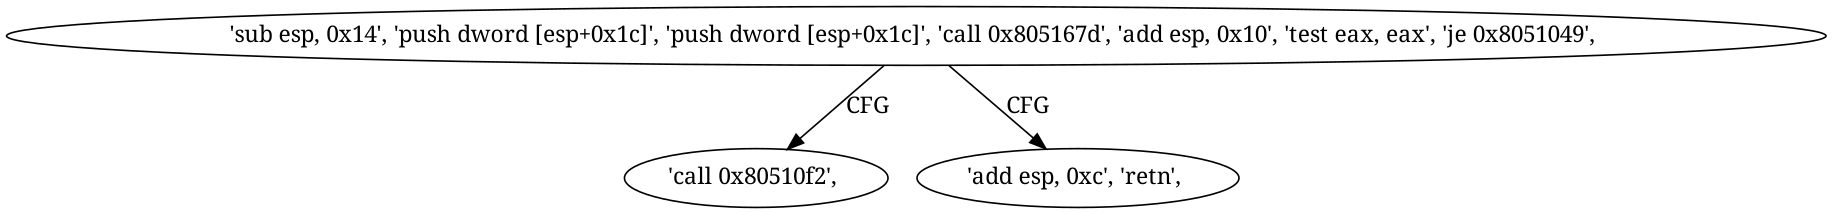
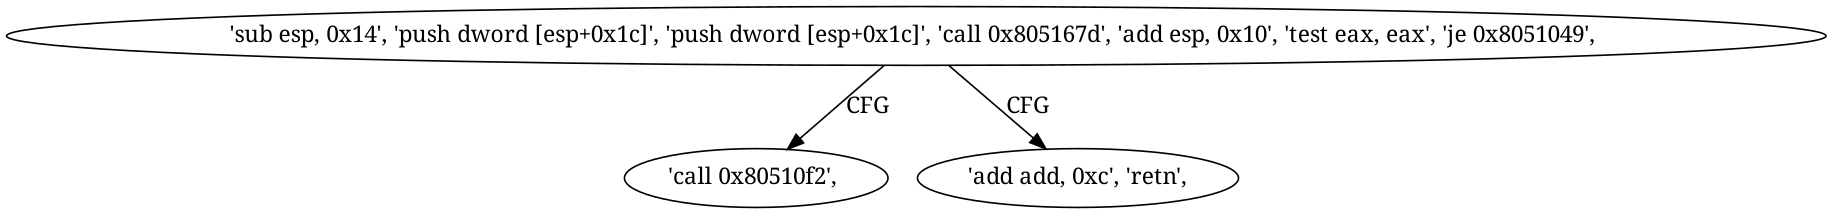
node "'add esp, 0xc', 'retn',": label "'add esp, 0xc', 'retn'," -> "'add add, 0xc', 'retn',"
